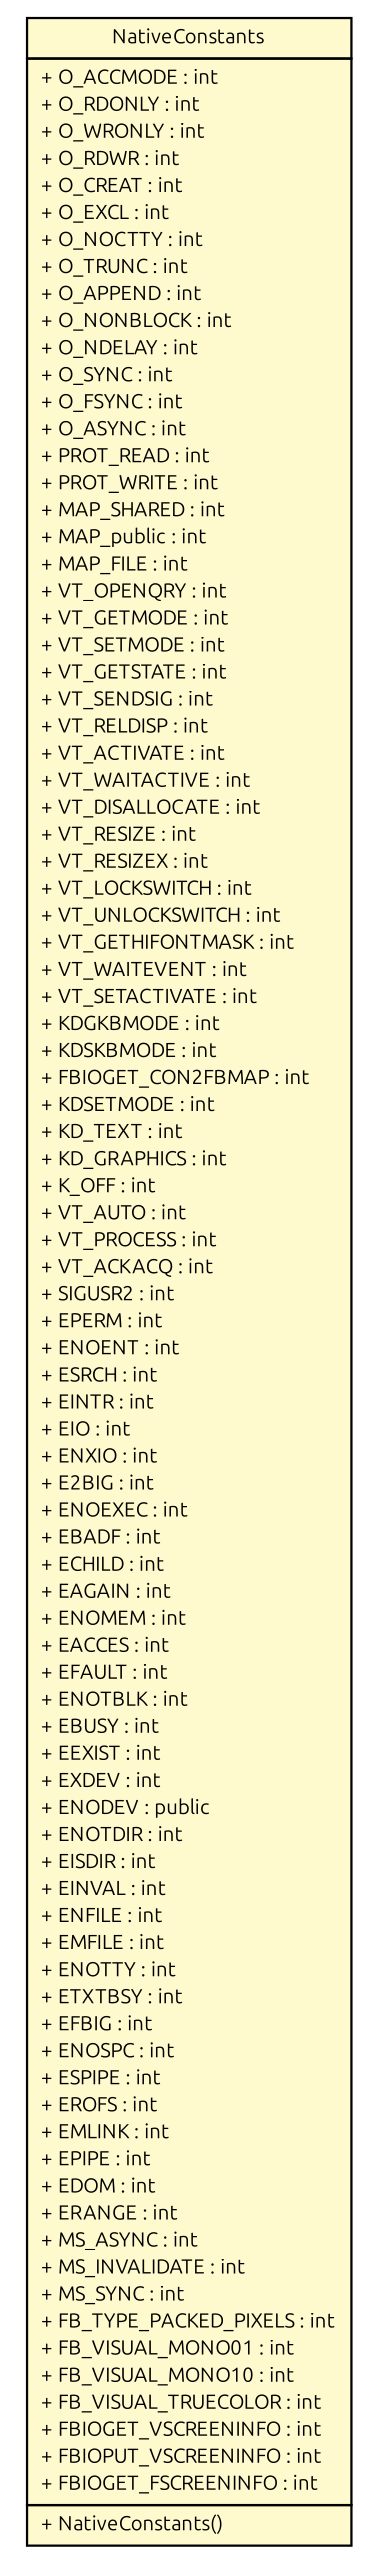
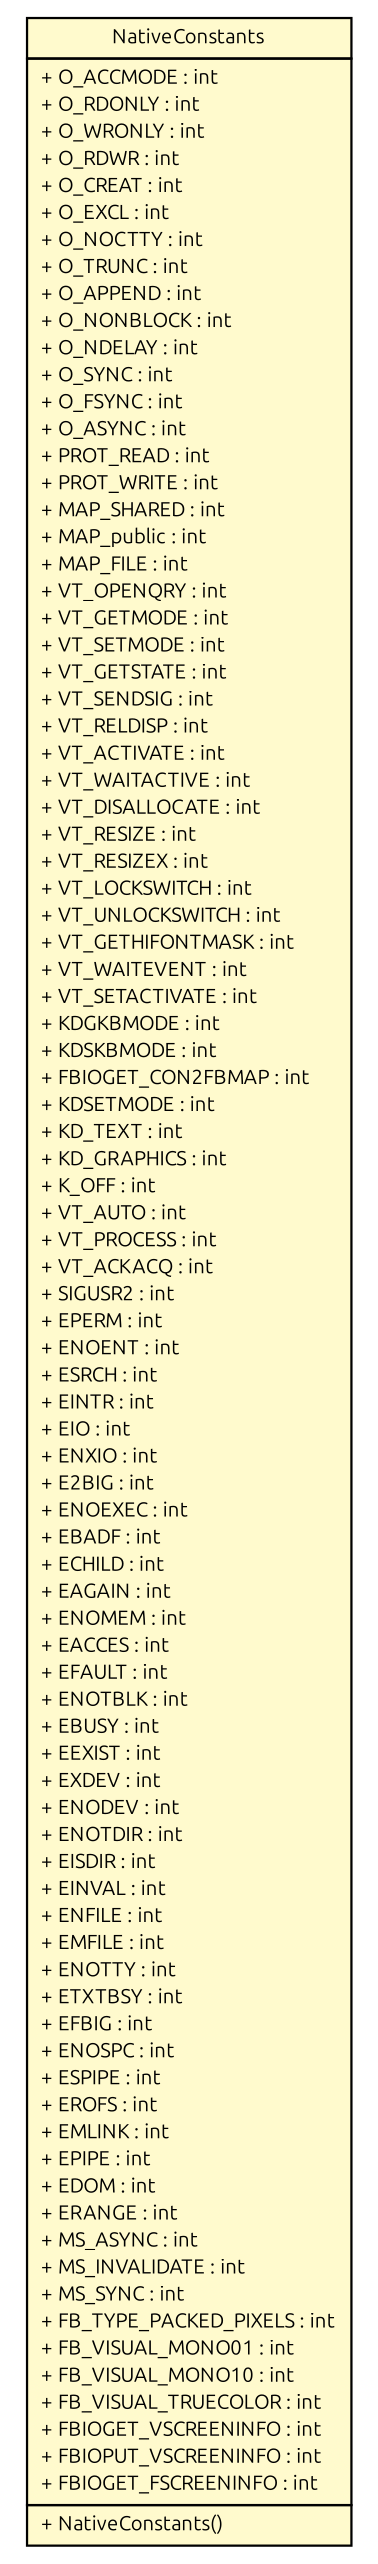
node "NativeConstants": text "+ ENODEV : public" -> "+ ENODEV : int"
